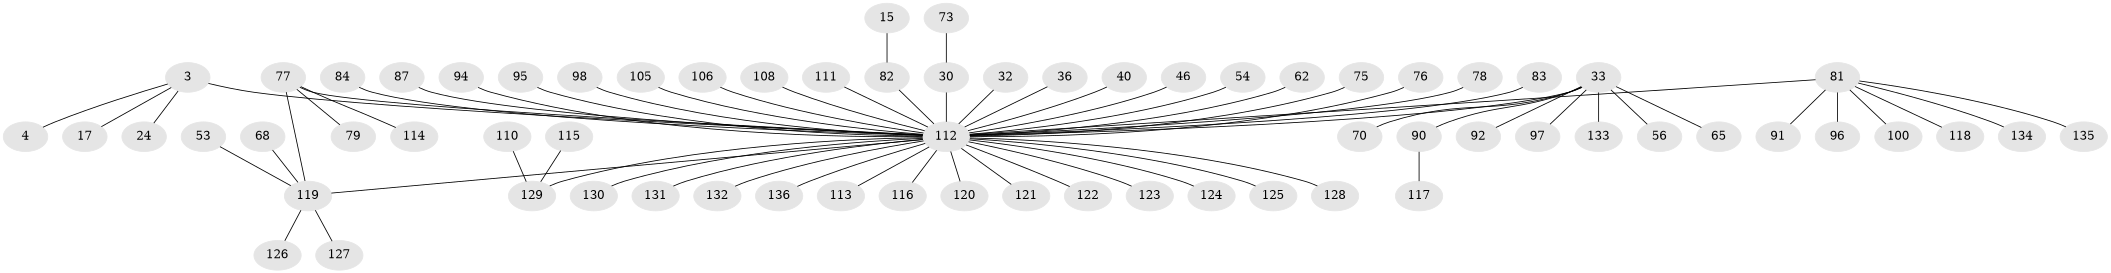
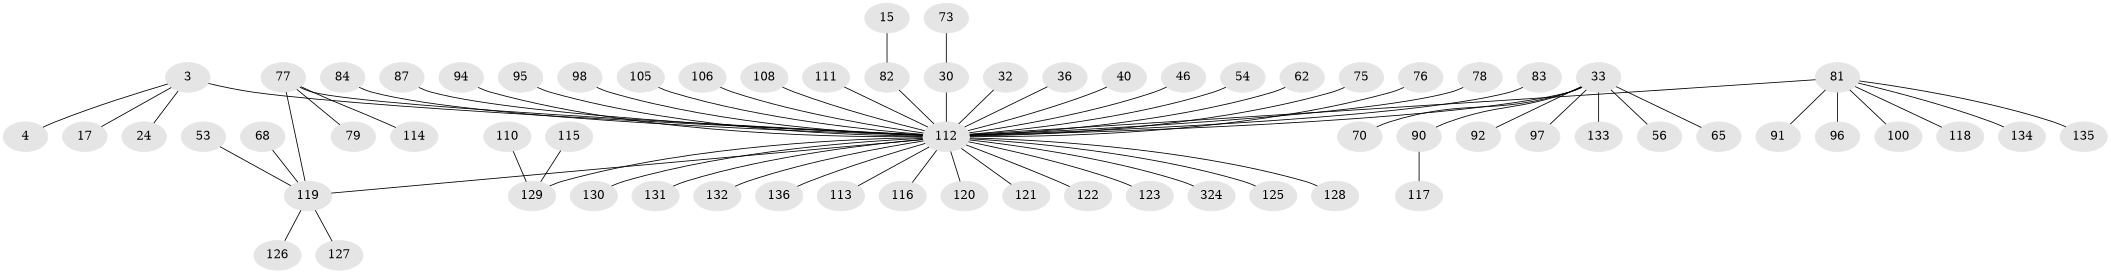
node "124": label "124" -> "324"
